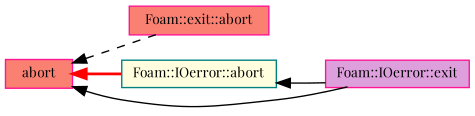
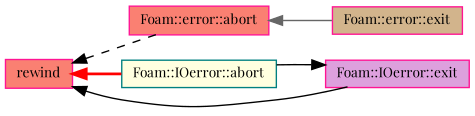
node "Foam::exit::abort": label "Foam::exit::abort" -> "Foam::error::abort"
node "Foam::error::exit": added
node "abort": label "abort" -> "rewind"
edge "Foam::IOerror::exit" -> "Foam::IOerror::abort": reversed
